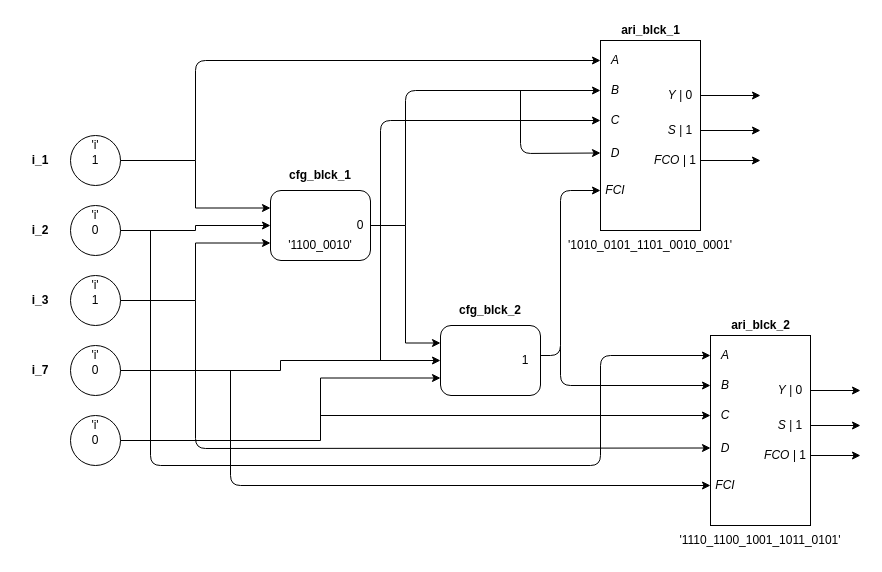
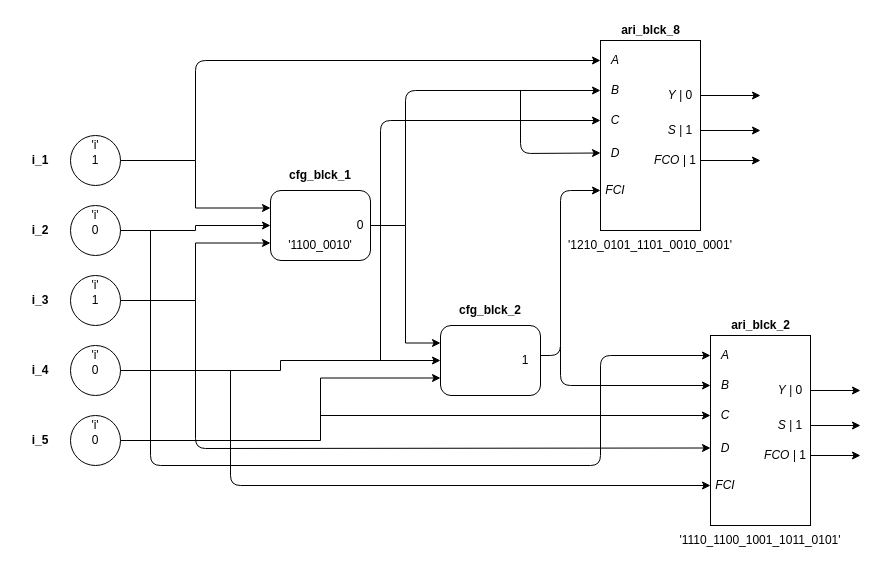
node "ari_blck_1": label "ari_blck_1" -> "ari_blck_8"
node "'1010_0101_1101_0010_0001'": label "'1010_0101_1101_0010_0001'" -> "'1210_0101_1101_0010_0001'"
node "i_7": label "i_7" -> "i_4"
node "i_5": added
